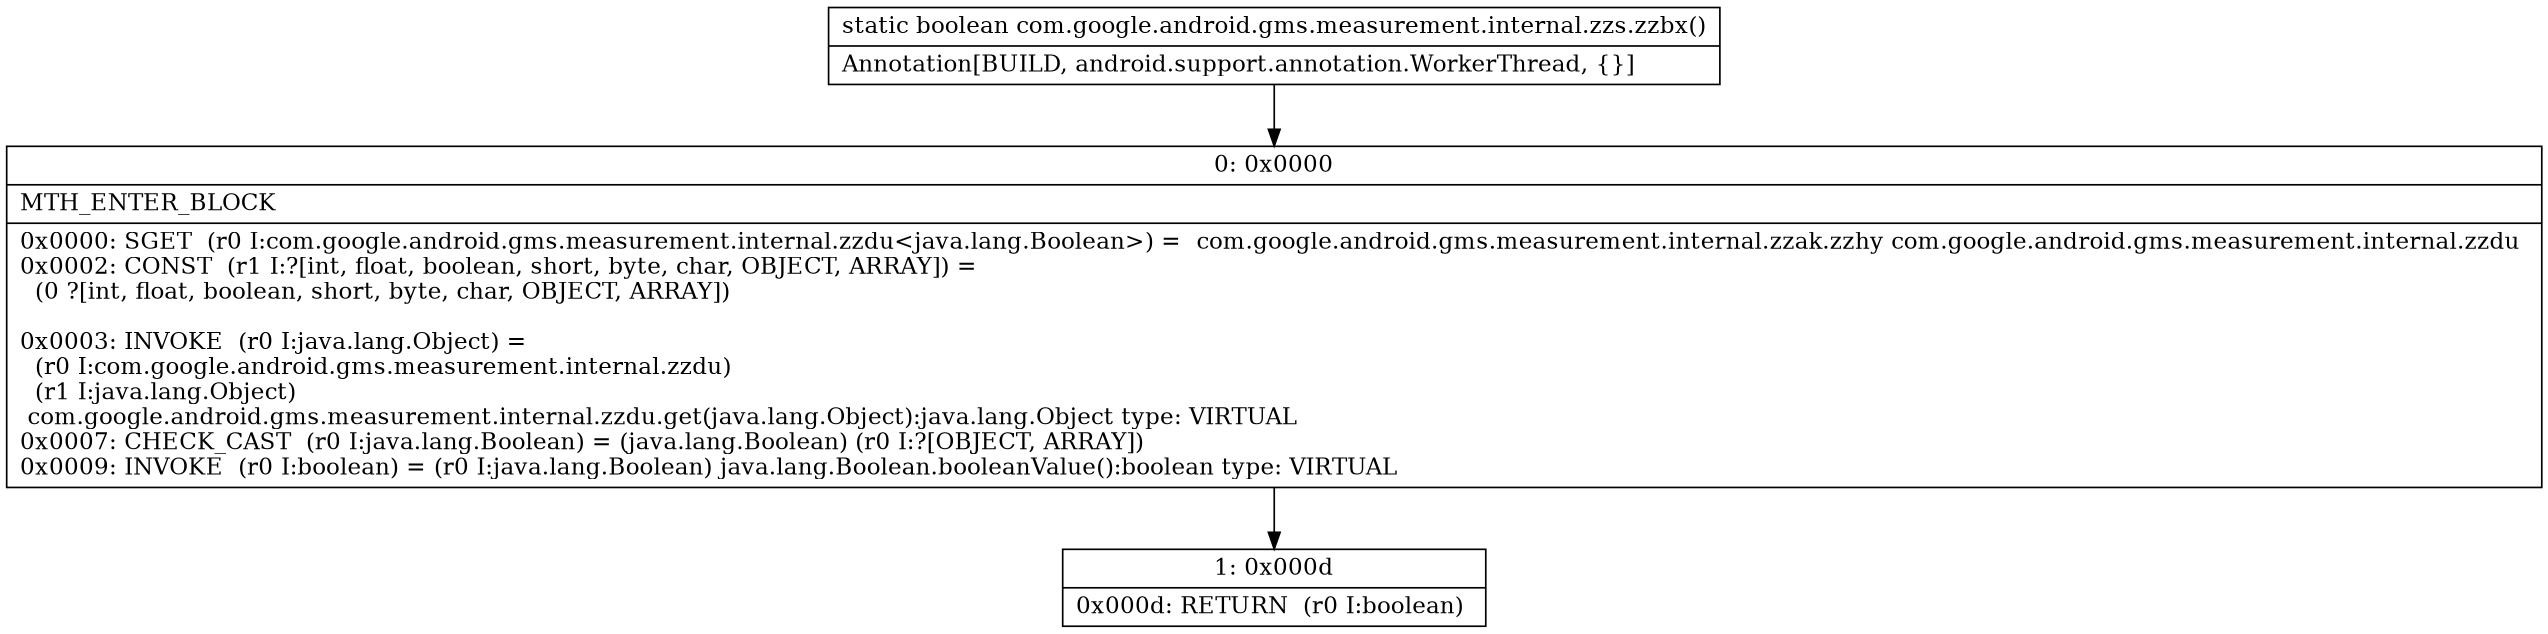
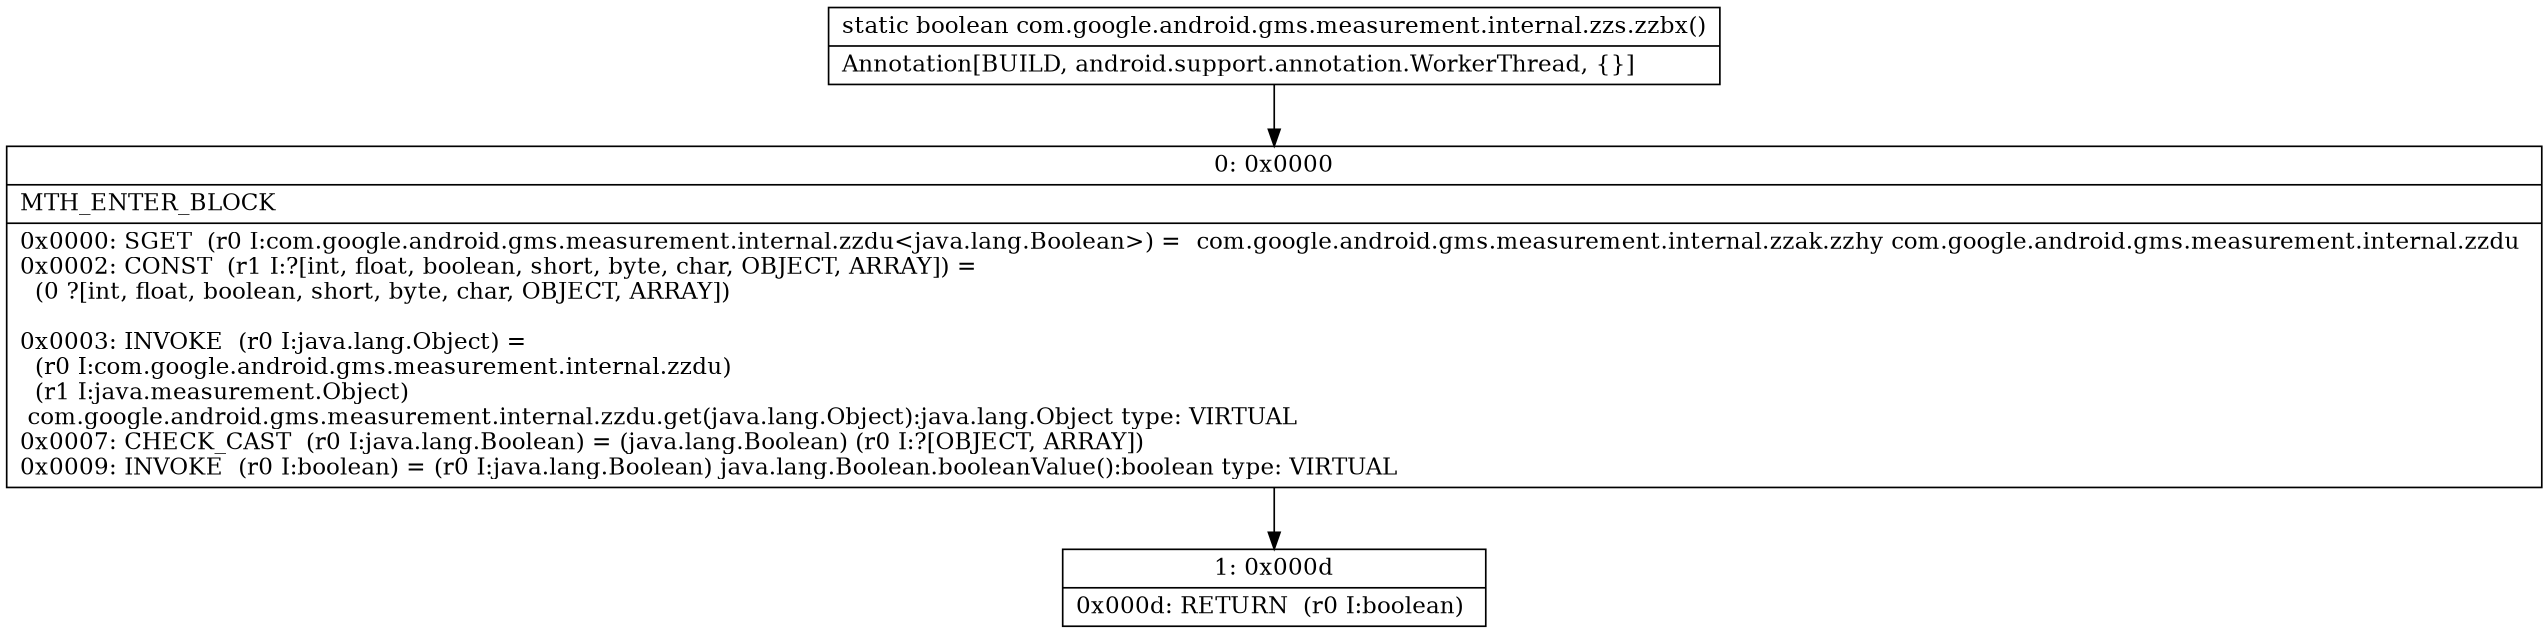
node "0: 0x0000": text "(r1 I:java.lang.Object)" -> "(r1 I:java.measurement.Object)"
